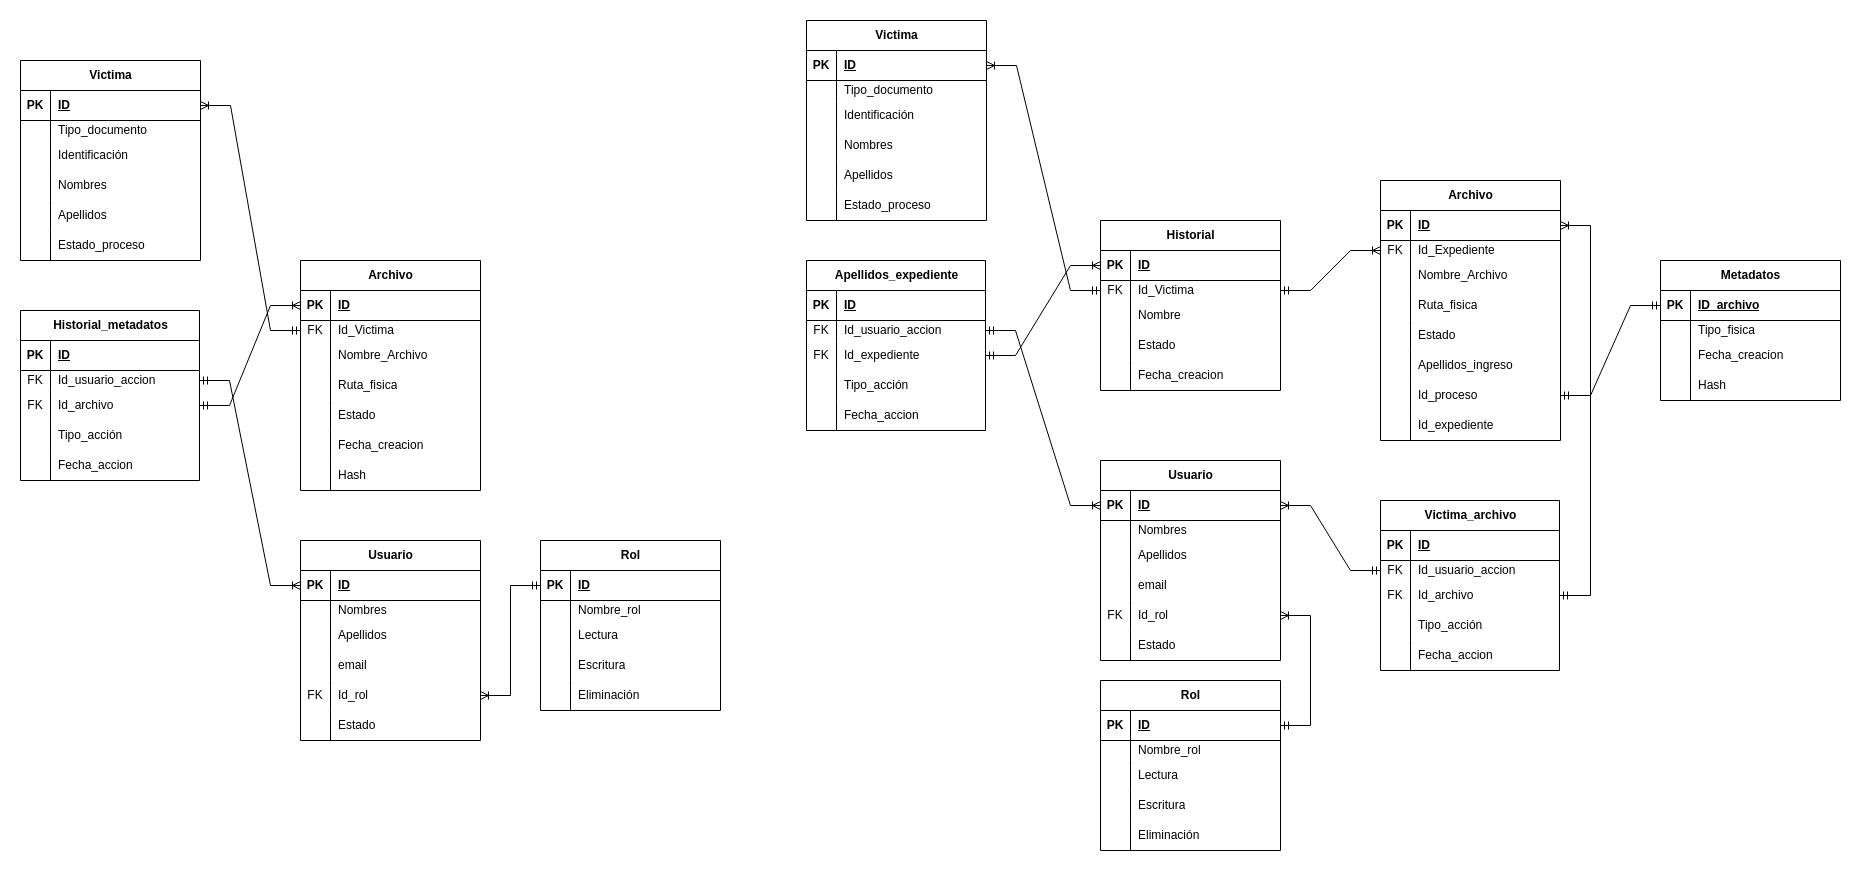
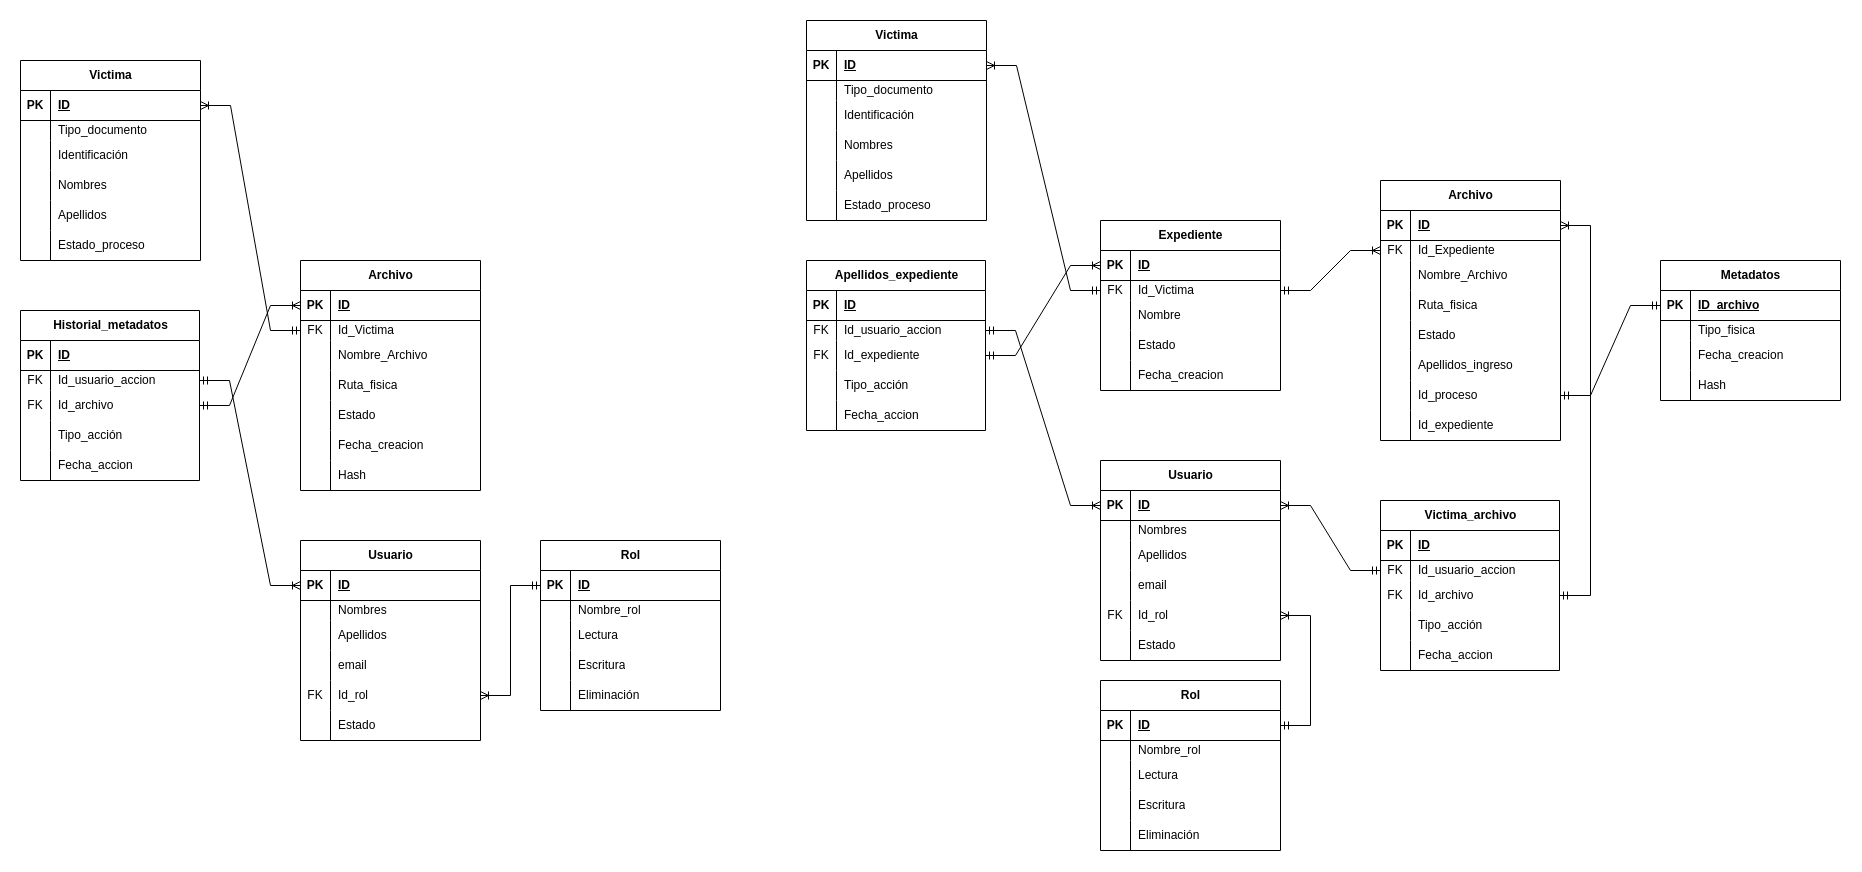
node "Historial": label "Historial" -> "Expediente"
